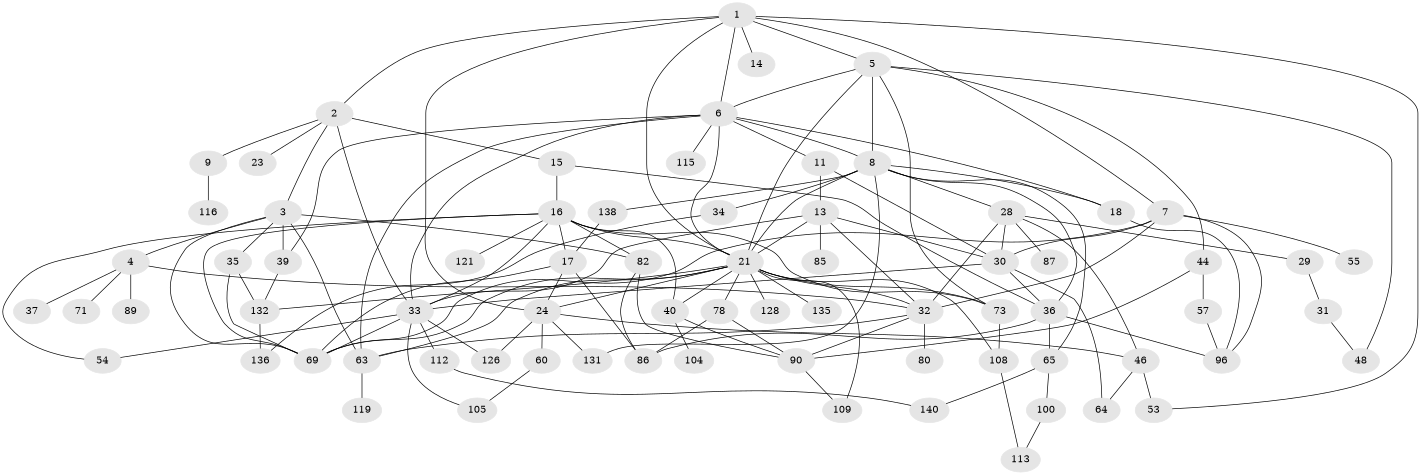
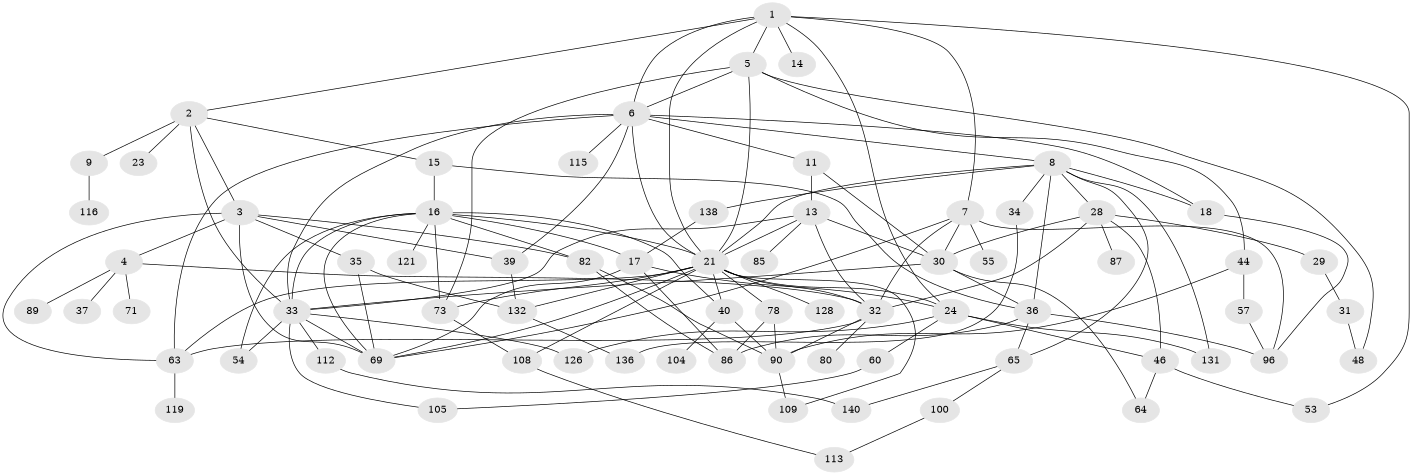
edge "5" -- "8": removed
node "135": removed
